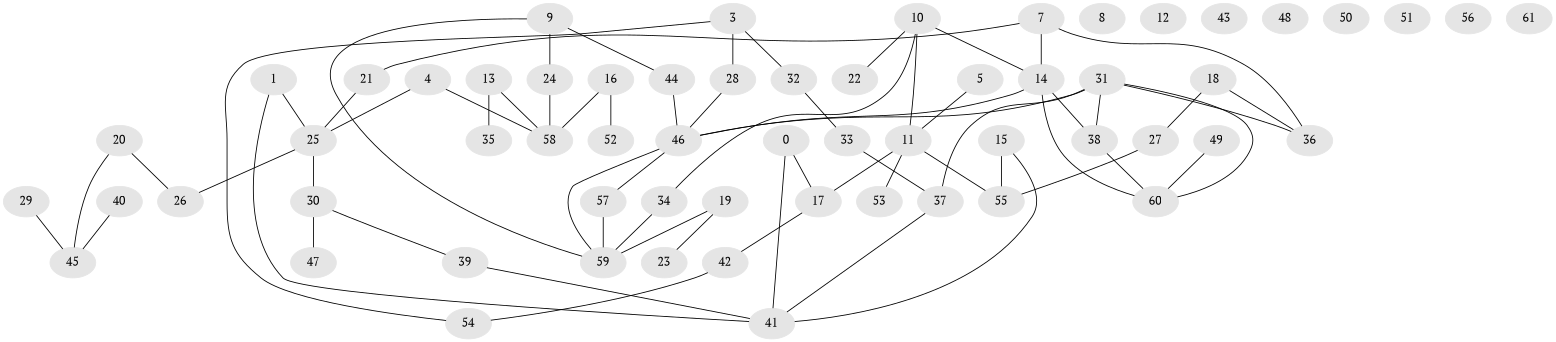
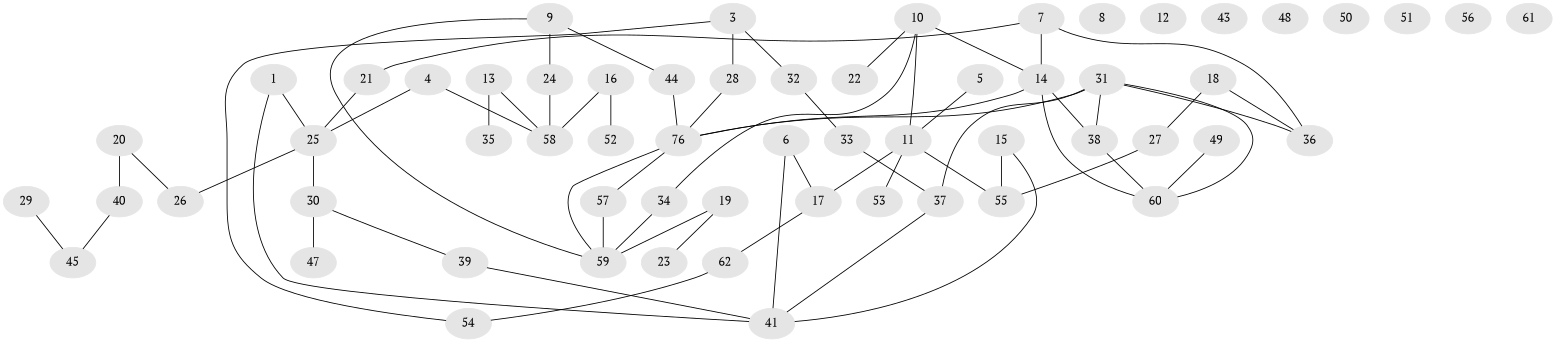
node "46": label "46" -> "76"
node "0": label "0" -> "6"
edge "20" -- "45": now "20" -- "40"
node "42": label "42" -> "62"
